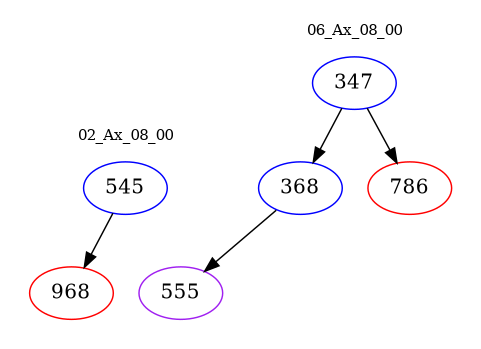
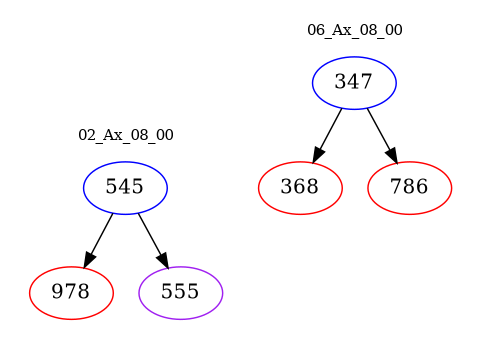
node "368": color blue -> red
edge "368" -> "555": now "545" -> "555"
node "968": label "968" -> "978"
